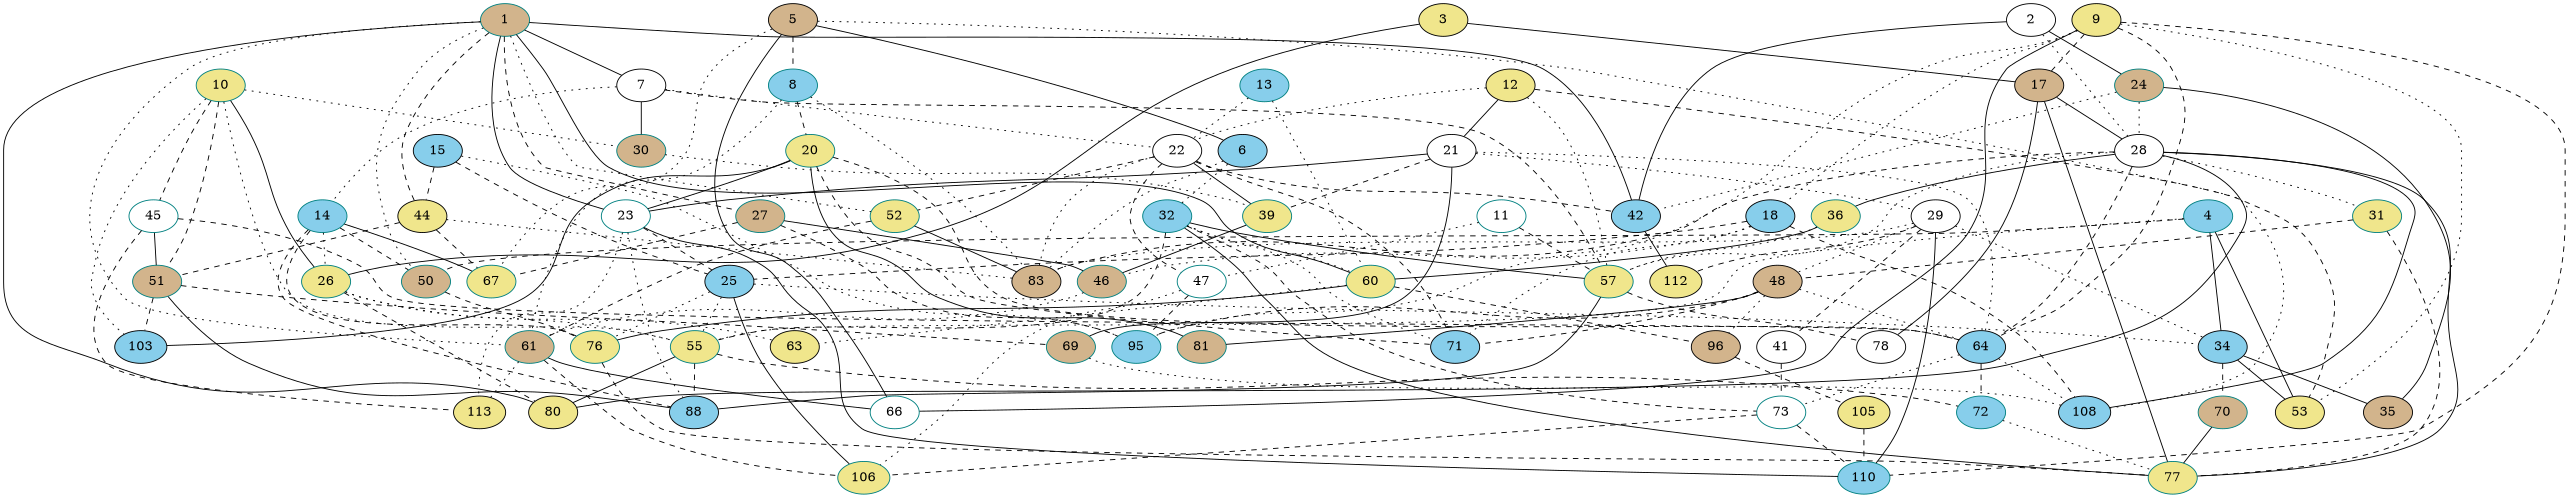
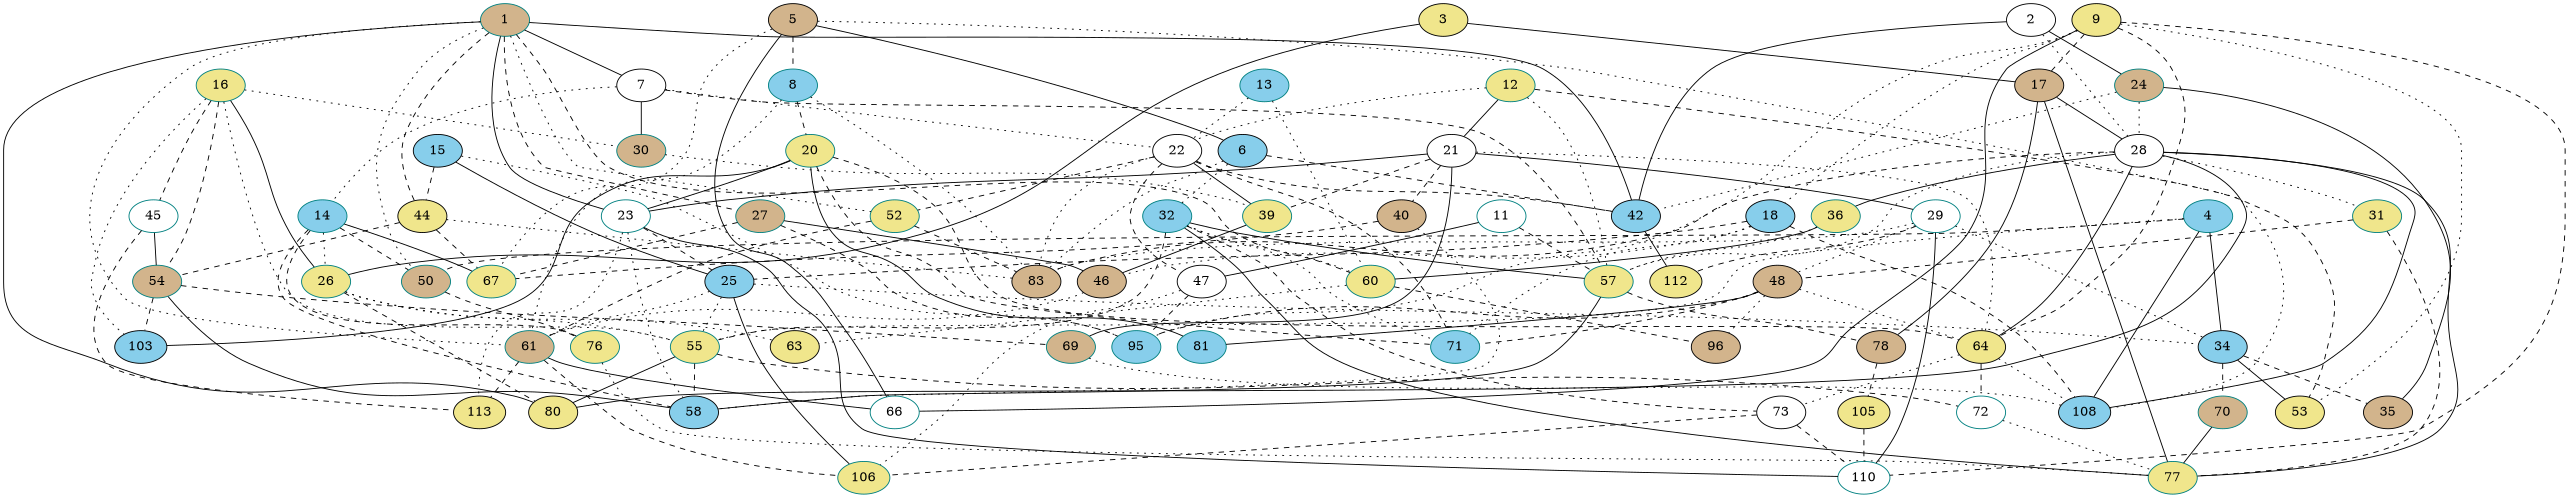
node "10": label "10" -> "16"
node "12": color black -> teal
edge "21" -- "29": style dotted -> solid
edge "6" -- "42": added
edge "1" -- "60": style solid -> dashed
node "40": added
node "29": color black -> teal
edge "15" -- "25": style dashed -> solid
edge "11" -- "47": style dotted -> solid
edge "52" -- "83": style solid -> dashed
edge "28" -- "64": style dashed -> solid
node "51": label "51" -> "54"
node "46": color teal -> black
node "47": color teal -> black
edge "25" -- "76": now "25" -- "61"
edge "60" -- "76": removed
edge "4" -- "53": now "4" -- "108"
edge "45" -- "64": removed
node "81": fillcolor tan -> skyblue
node "71": color black -> teal
node "41": removed
node "78": fillcolor white -> tan
node "64": fillcolor skyblue -> khaki
edge "61" -- "113": style dotted -> dashed
edge "34" -- "35": style solid -> dashed
edge "96" -- "105": now "78" -- "105"
node "88": label "88" -> "58"
node "73": color teal -> black
node "72": fillcolor skyblue -> white
edge "76" -- "77": style dashed -> dotted
node "110": fillcolor skyblue -> white
